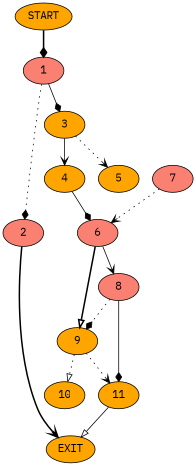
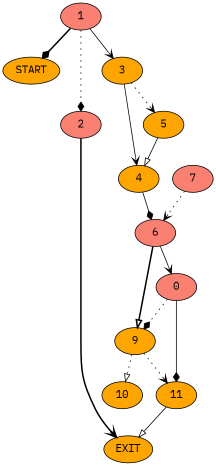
edge "START" -> "1": reversed
edge "1" -> "3": arrowhead diamond -> vee
edge "5" -> "4": added
node "8": label "8" -> "0"
